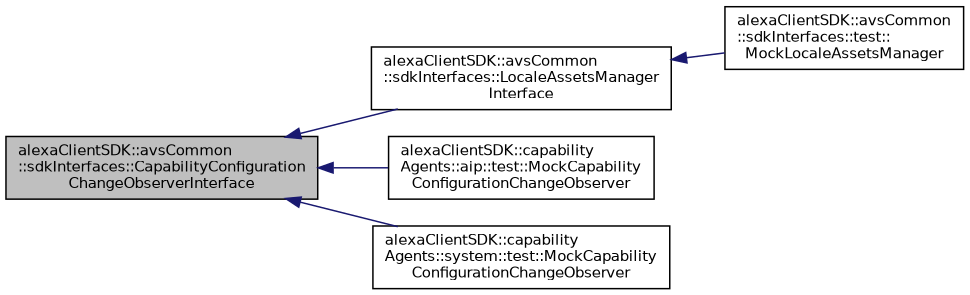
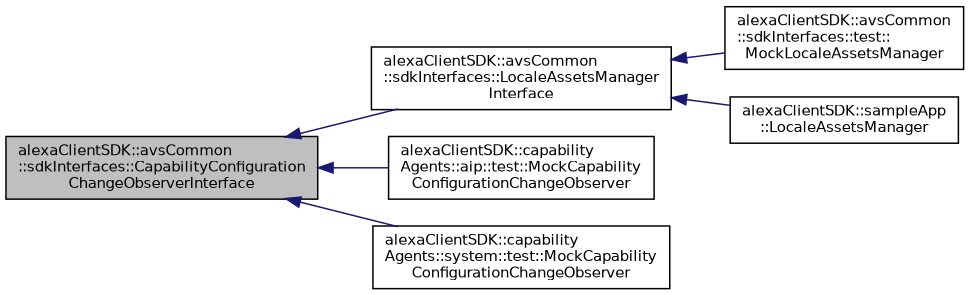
node "alexaClientSDK::sampleApp ::LocaleAssetsManager": added
